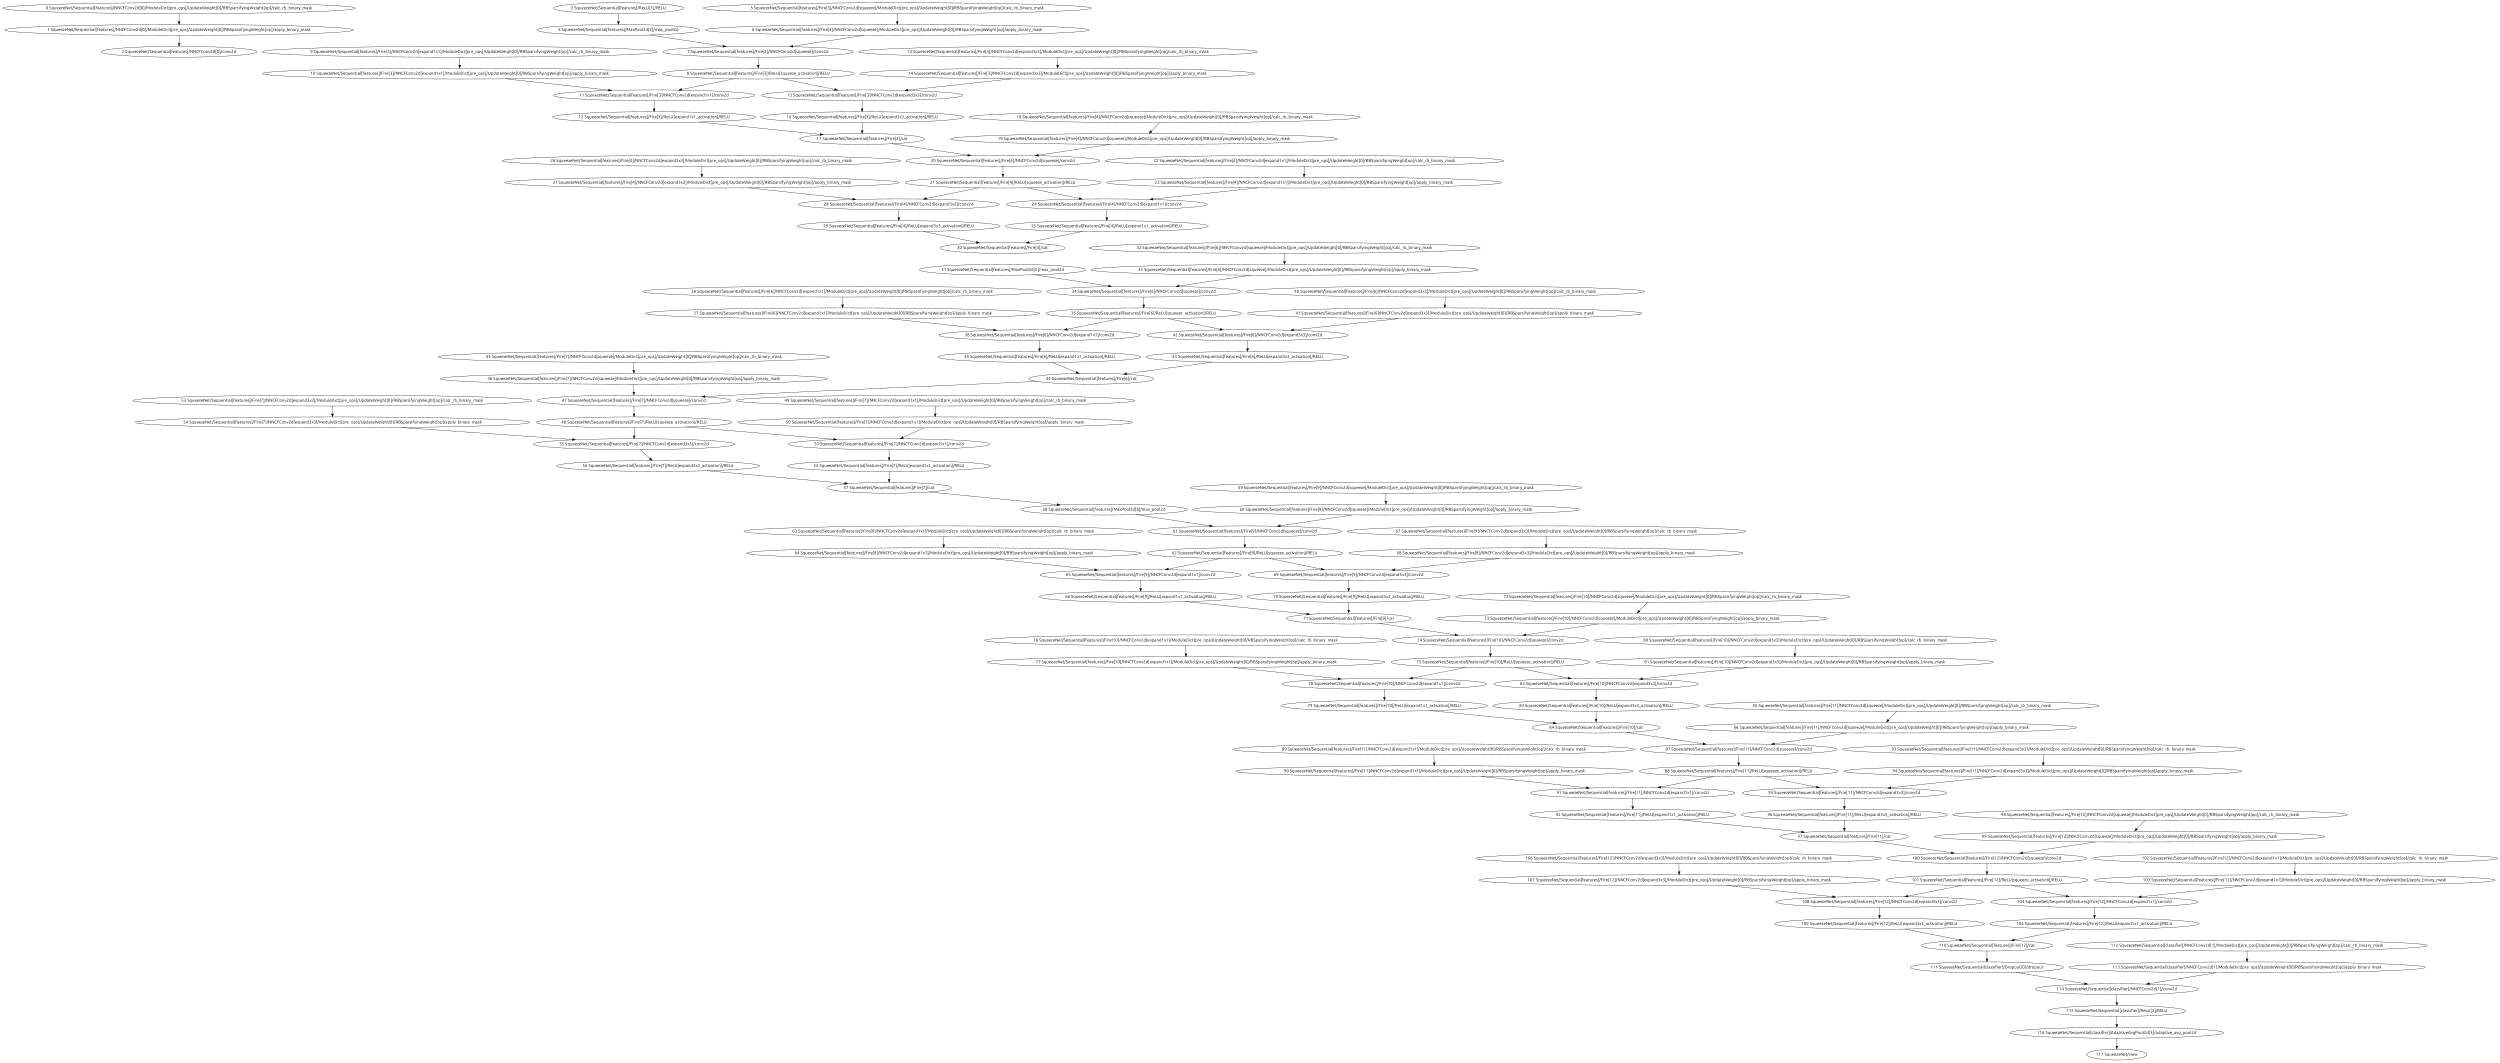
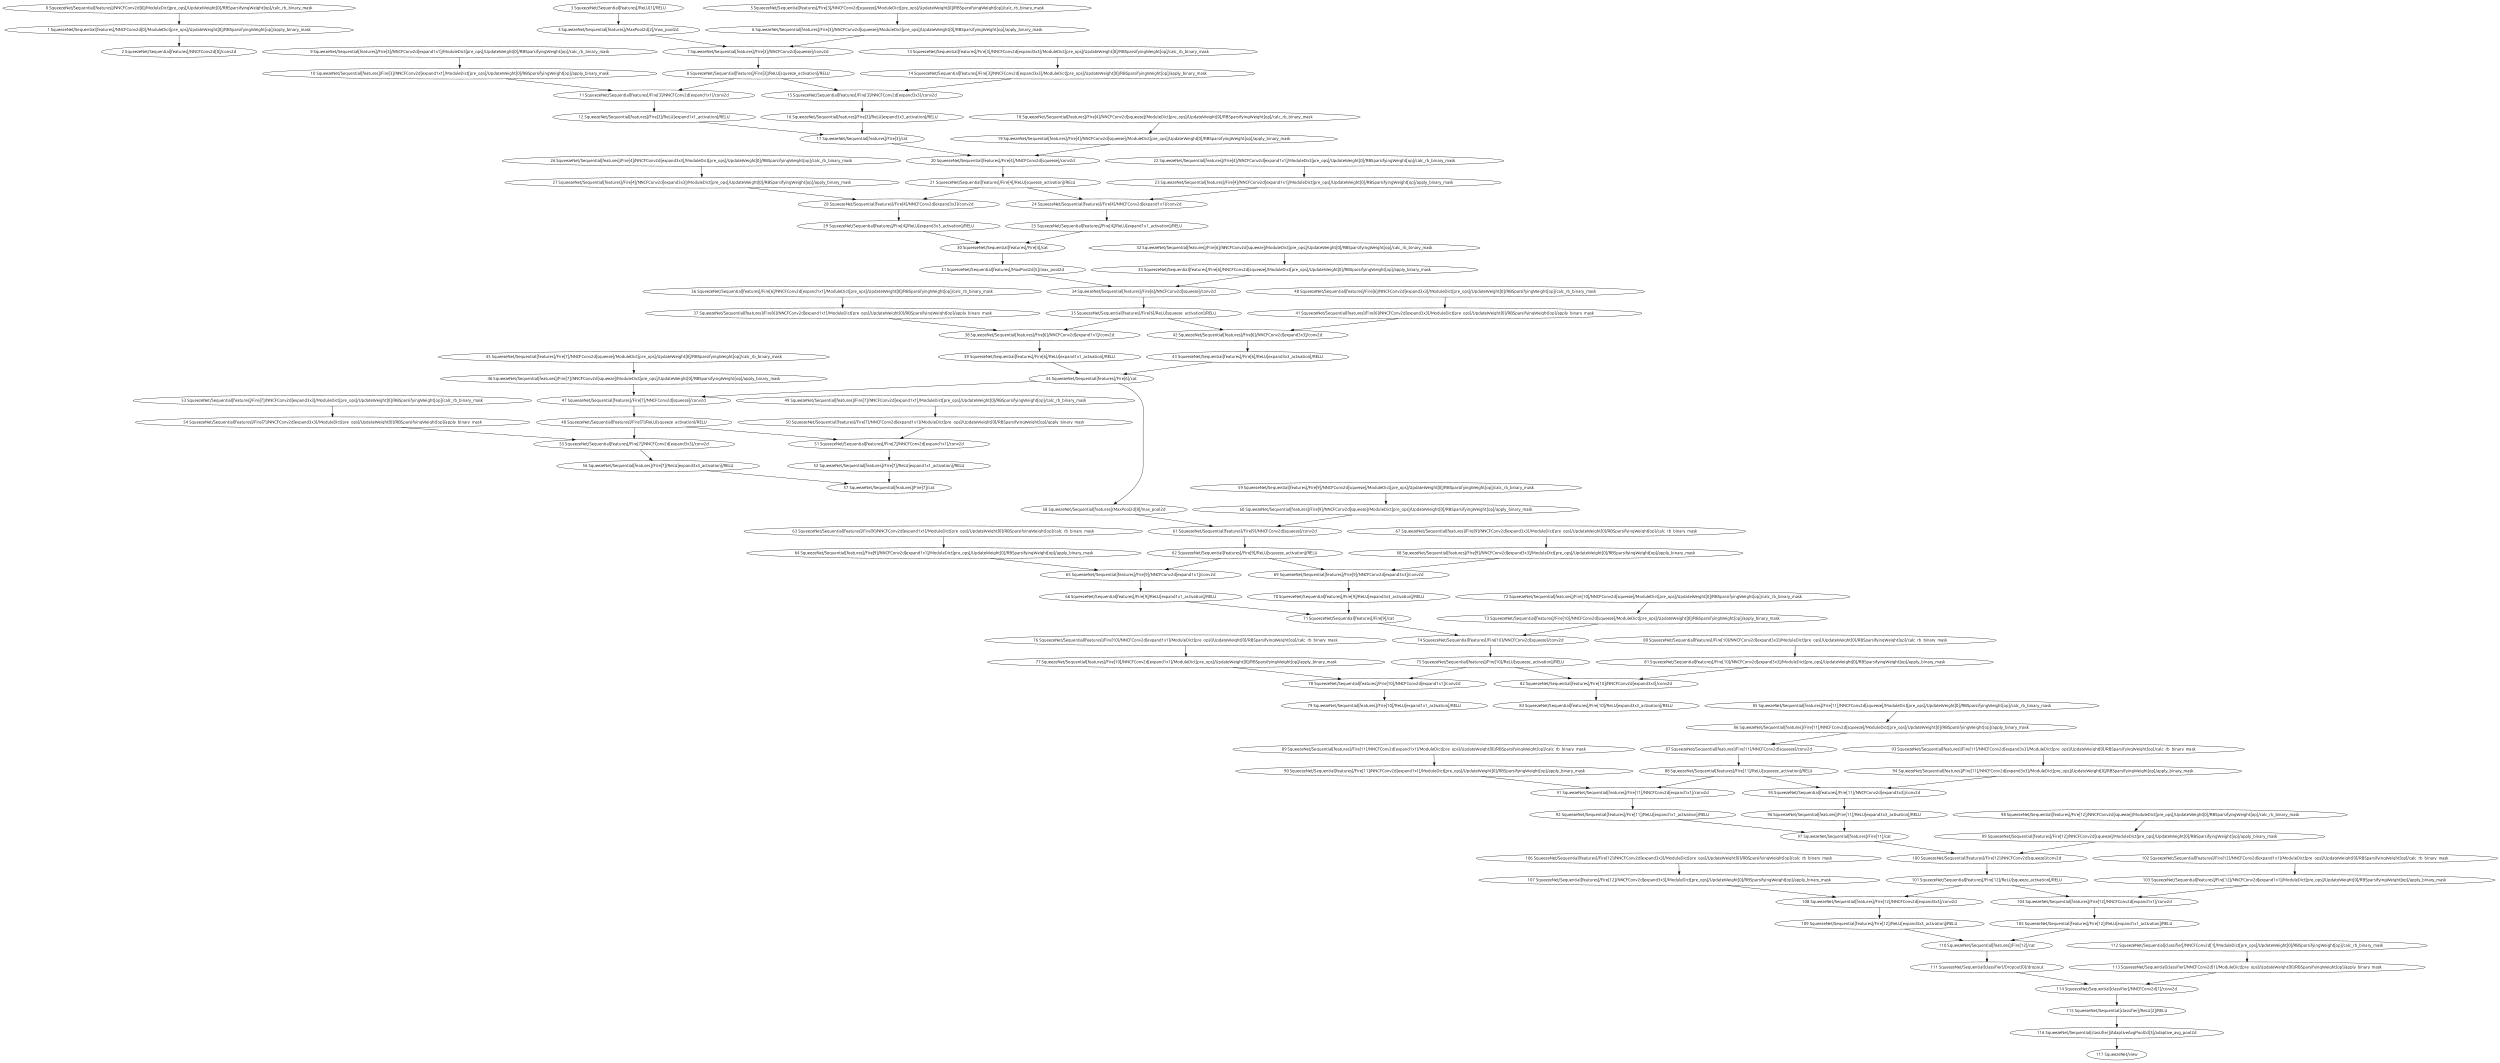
edge "30 SqueezeNet/Sequential[features]/Fire[4]/cat" -> "31 SqueezeNet/Sequential[features]/MaxPool2d[5]/max_pool2d": added
edge "57 SqueezeNet/Sequential[features]/Fire[7]/cat" -> "58 SqueezeNet/Sequential[features]/MaxPool2d[8]/max_pool2d": now "44 SqueezeNet/Sequential[features]/Fire[6]/cat" -> "58 SqueezeNet/Sequential[features]/MaxPool2d[8]/max_pool2d"
node "84 SqueezeNet/Sequential[features]/Fire[10]/cat": removed
